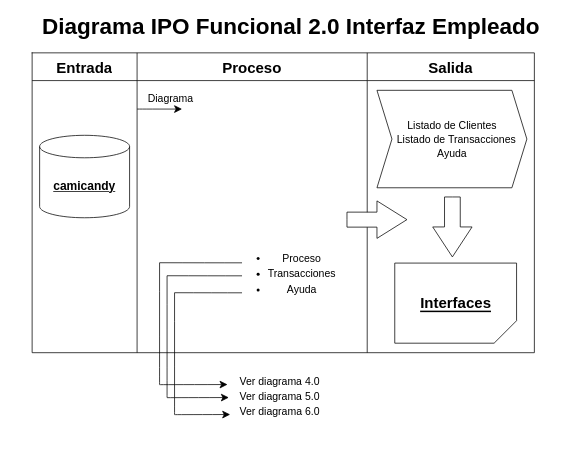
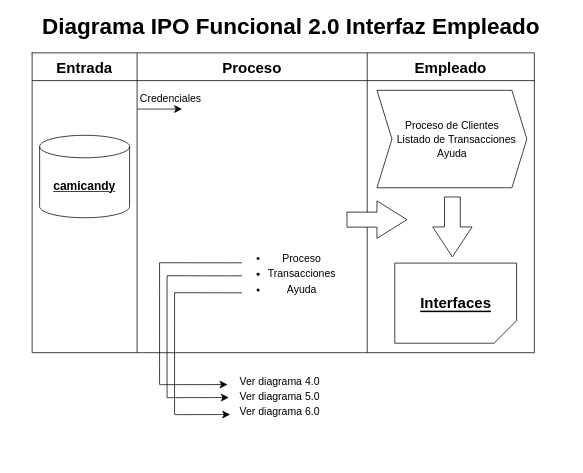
node "Salida": label "Salida" -> "Empleado"
node "Diagrama": label "Diagrama" -> "Credenciales"
node "Listado de Clientes Listado de Transacciones Ayuda": label "Listado de Clientes Listado de Transacciones Ayuda" -> "Proceso de Clientes Listado de Transacciones Ayuda"
